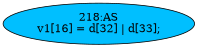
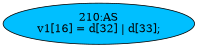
node "218:AS v1[16] = d[32] | d[33];": label "218:AS v1[16] = d[32] | d[33];" -> "210:AS v1[16] = d[32] | d[33];"
